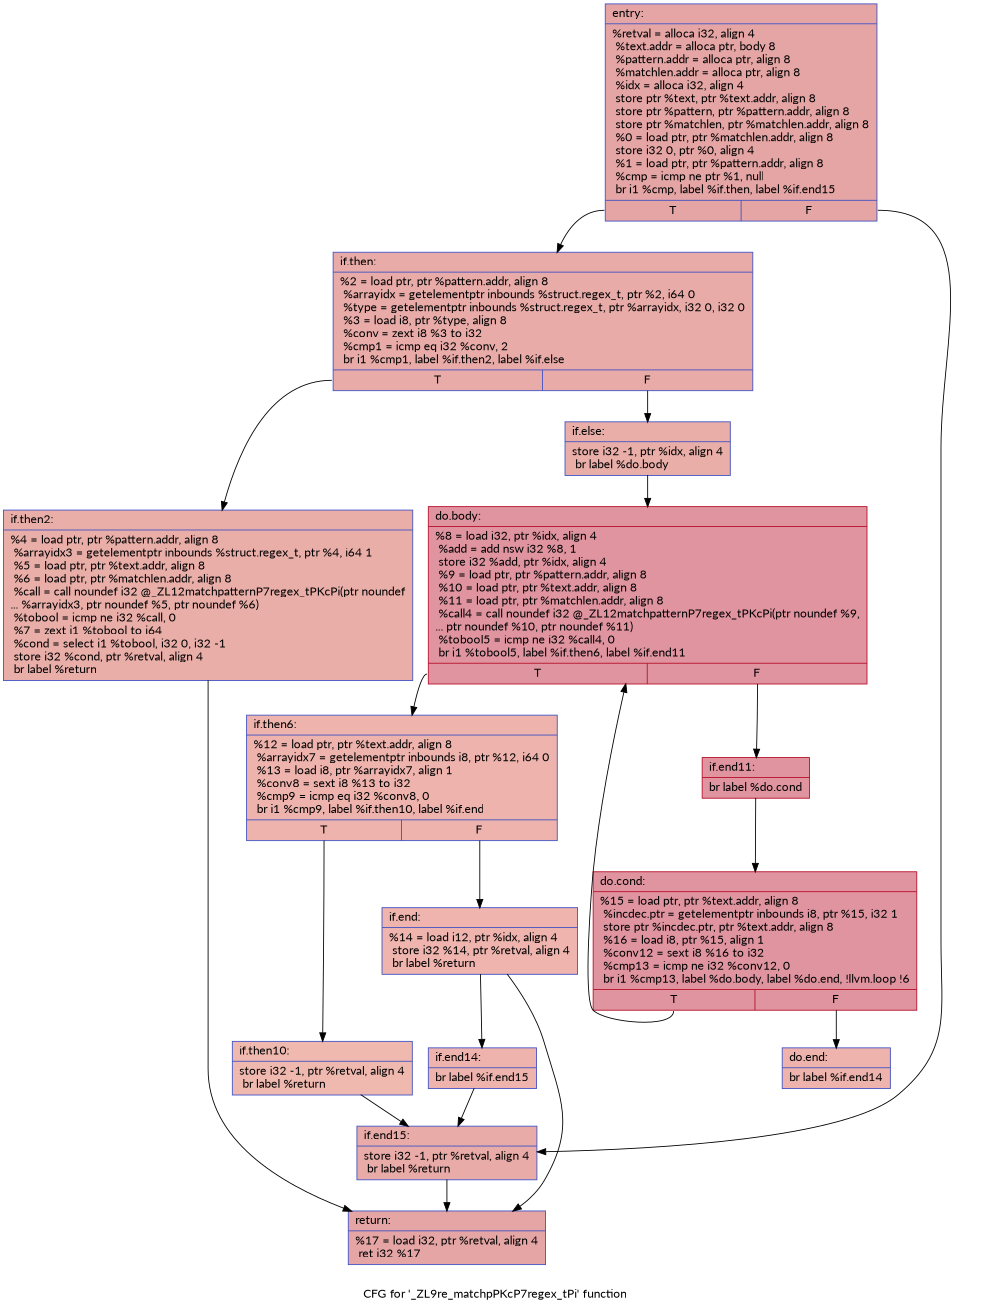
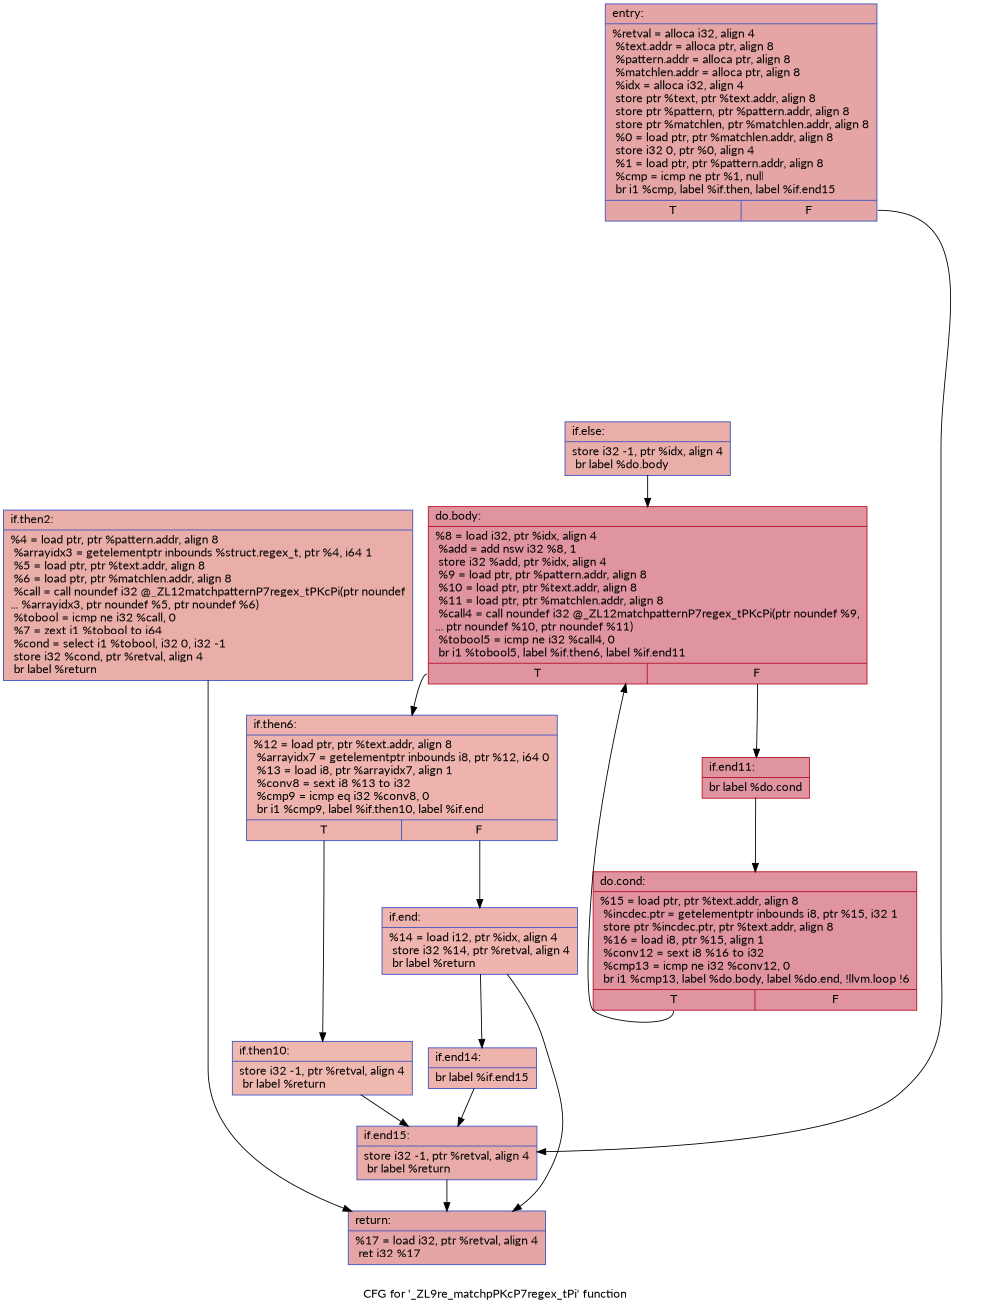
node "entry:": text "%text.addr = alloca ptr, body 8" -> "%text.addr = alloca ptr, align 8"
node "if.then:": removed
node "do.end:": removed
